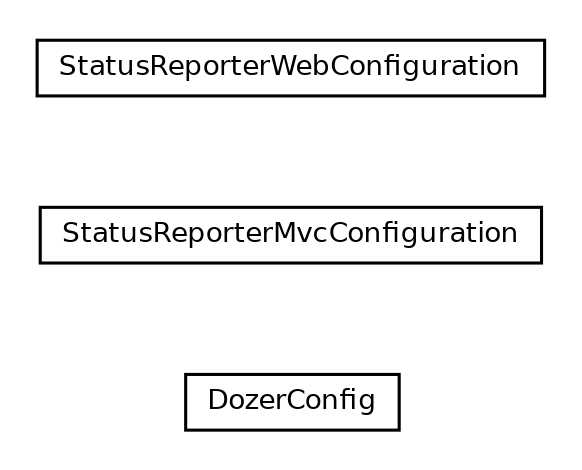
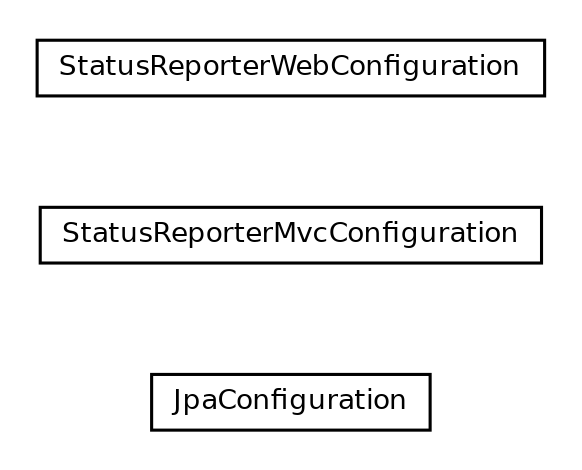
node "DozerConfig": removed
node "JpaConfiguration": added
